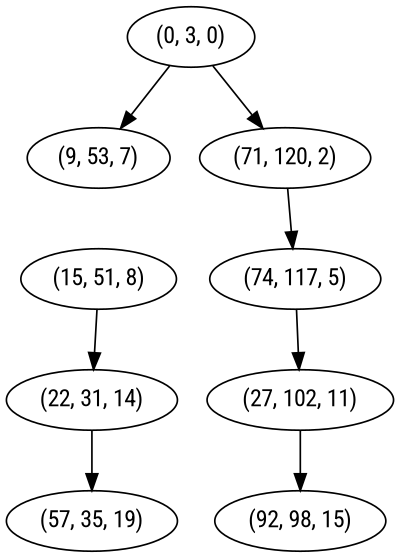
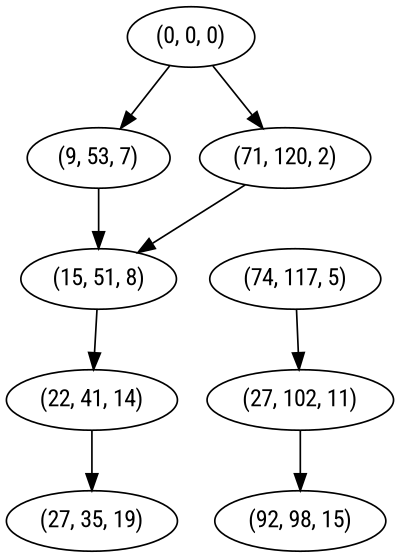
node "(0, 3, 0)": label "(0, 3, 0)" -> "(0, 0, 0)"
edge "(9, 53, 7)" -> "(15, 51, 8)": added
edge "(71, 120, 2)" -> "(74, 117, 5)": now "(71, 120, 2)" -> "(15, 51, 8)"
node "(22, 31, 14)": label "(22, 31, 14)" -> "(22, 41, 14)"
node "(57, 35, 19)": label "(57, 35, 19)" -> "(27, 35, 19)"
